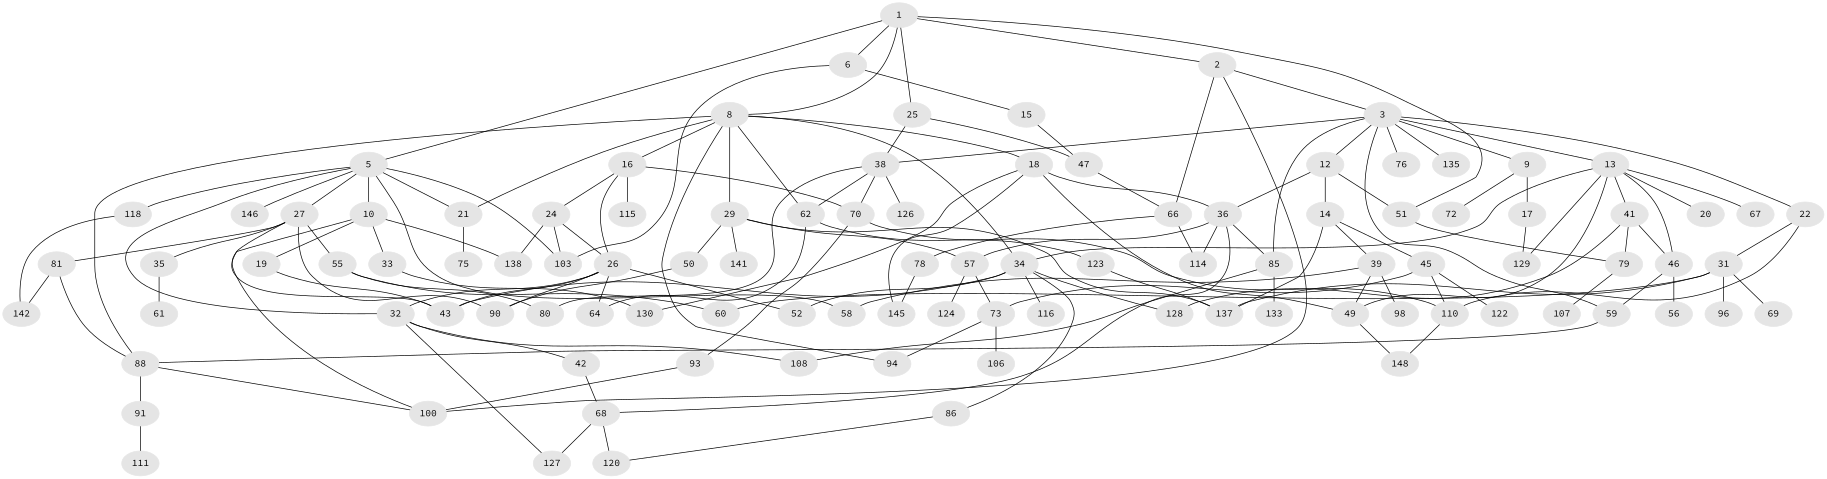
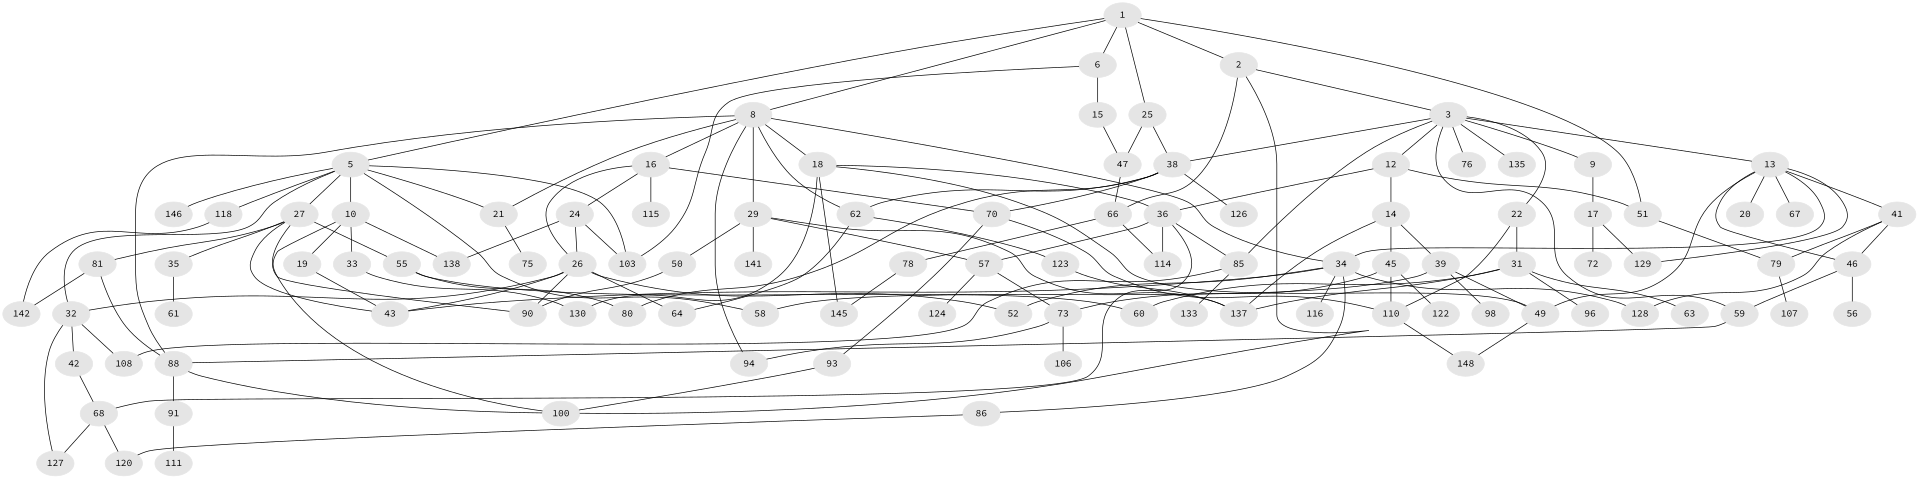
edge "9" -- "72": now "17" -- "72"
node "69": label "69" -> "63"
